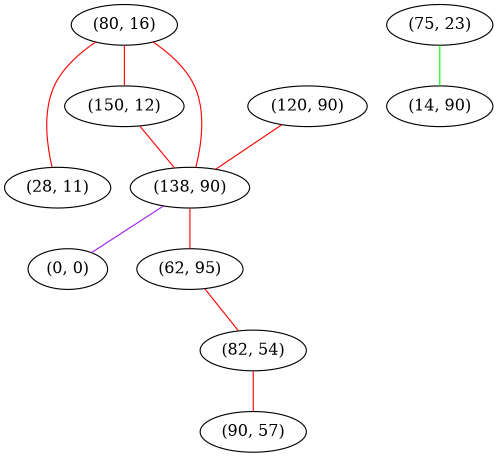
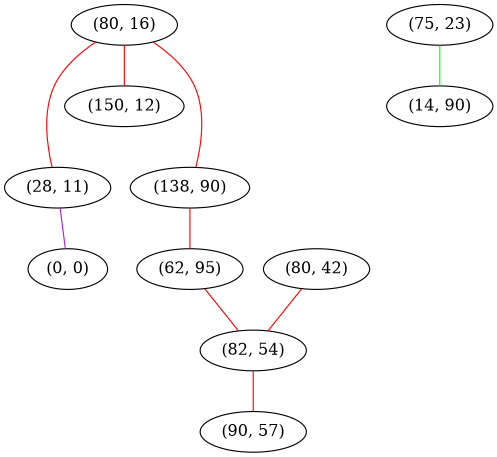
node "(120, 90)": removed
edge "(150, 12)" -- "(138, 90)": removed
edge "(138, 90)" -- "(0, 0)": now "(28, 11)" -- "(0, 0)"
node "(80, 42)": added
